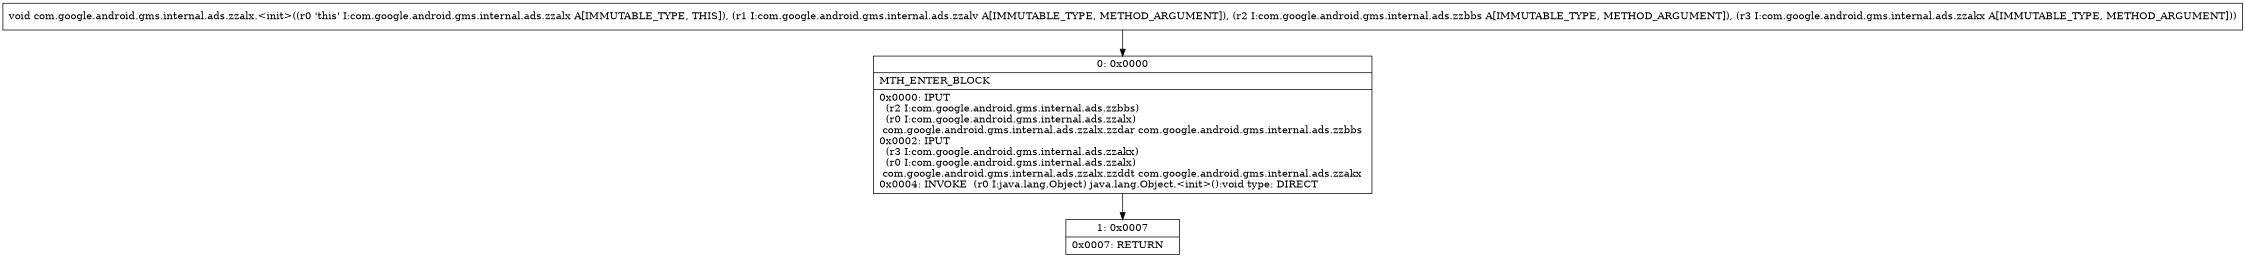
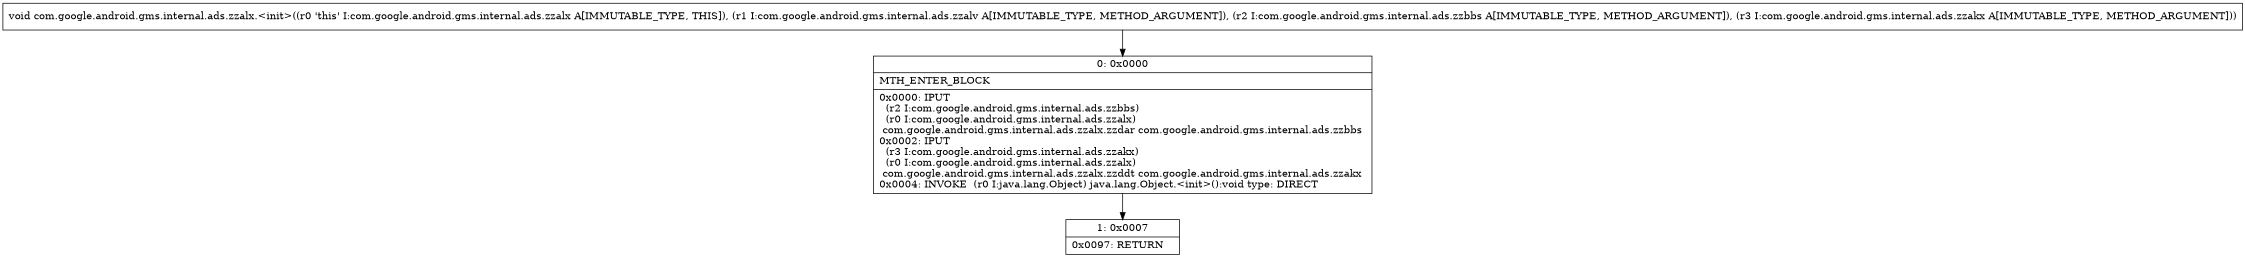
node "1: 0x0007": text "0x0007: RETURN" -> "0x0097: RETURN"
